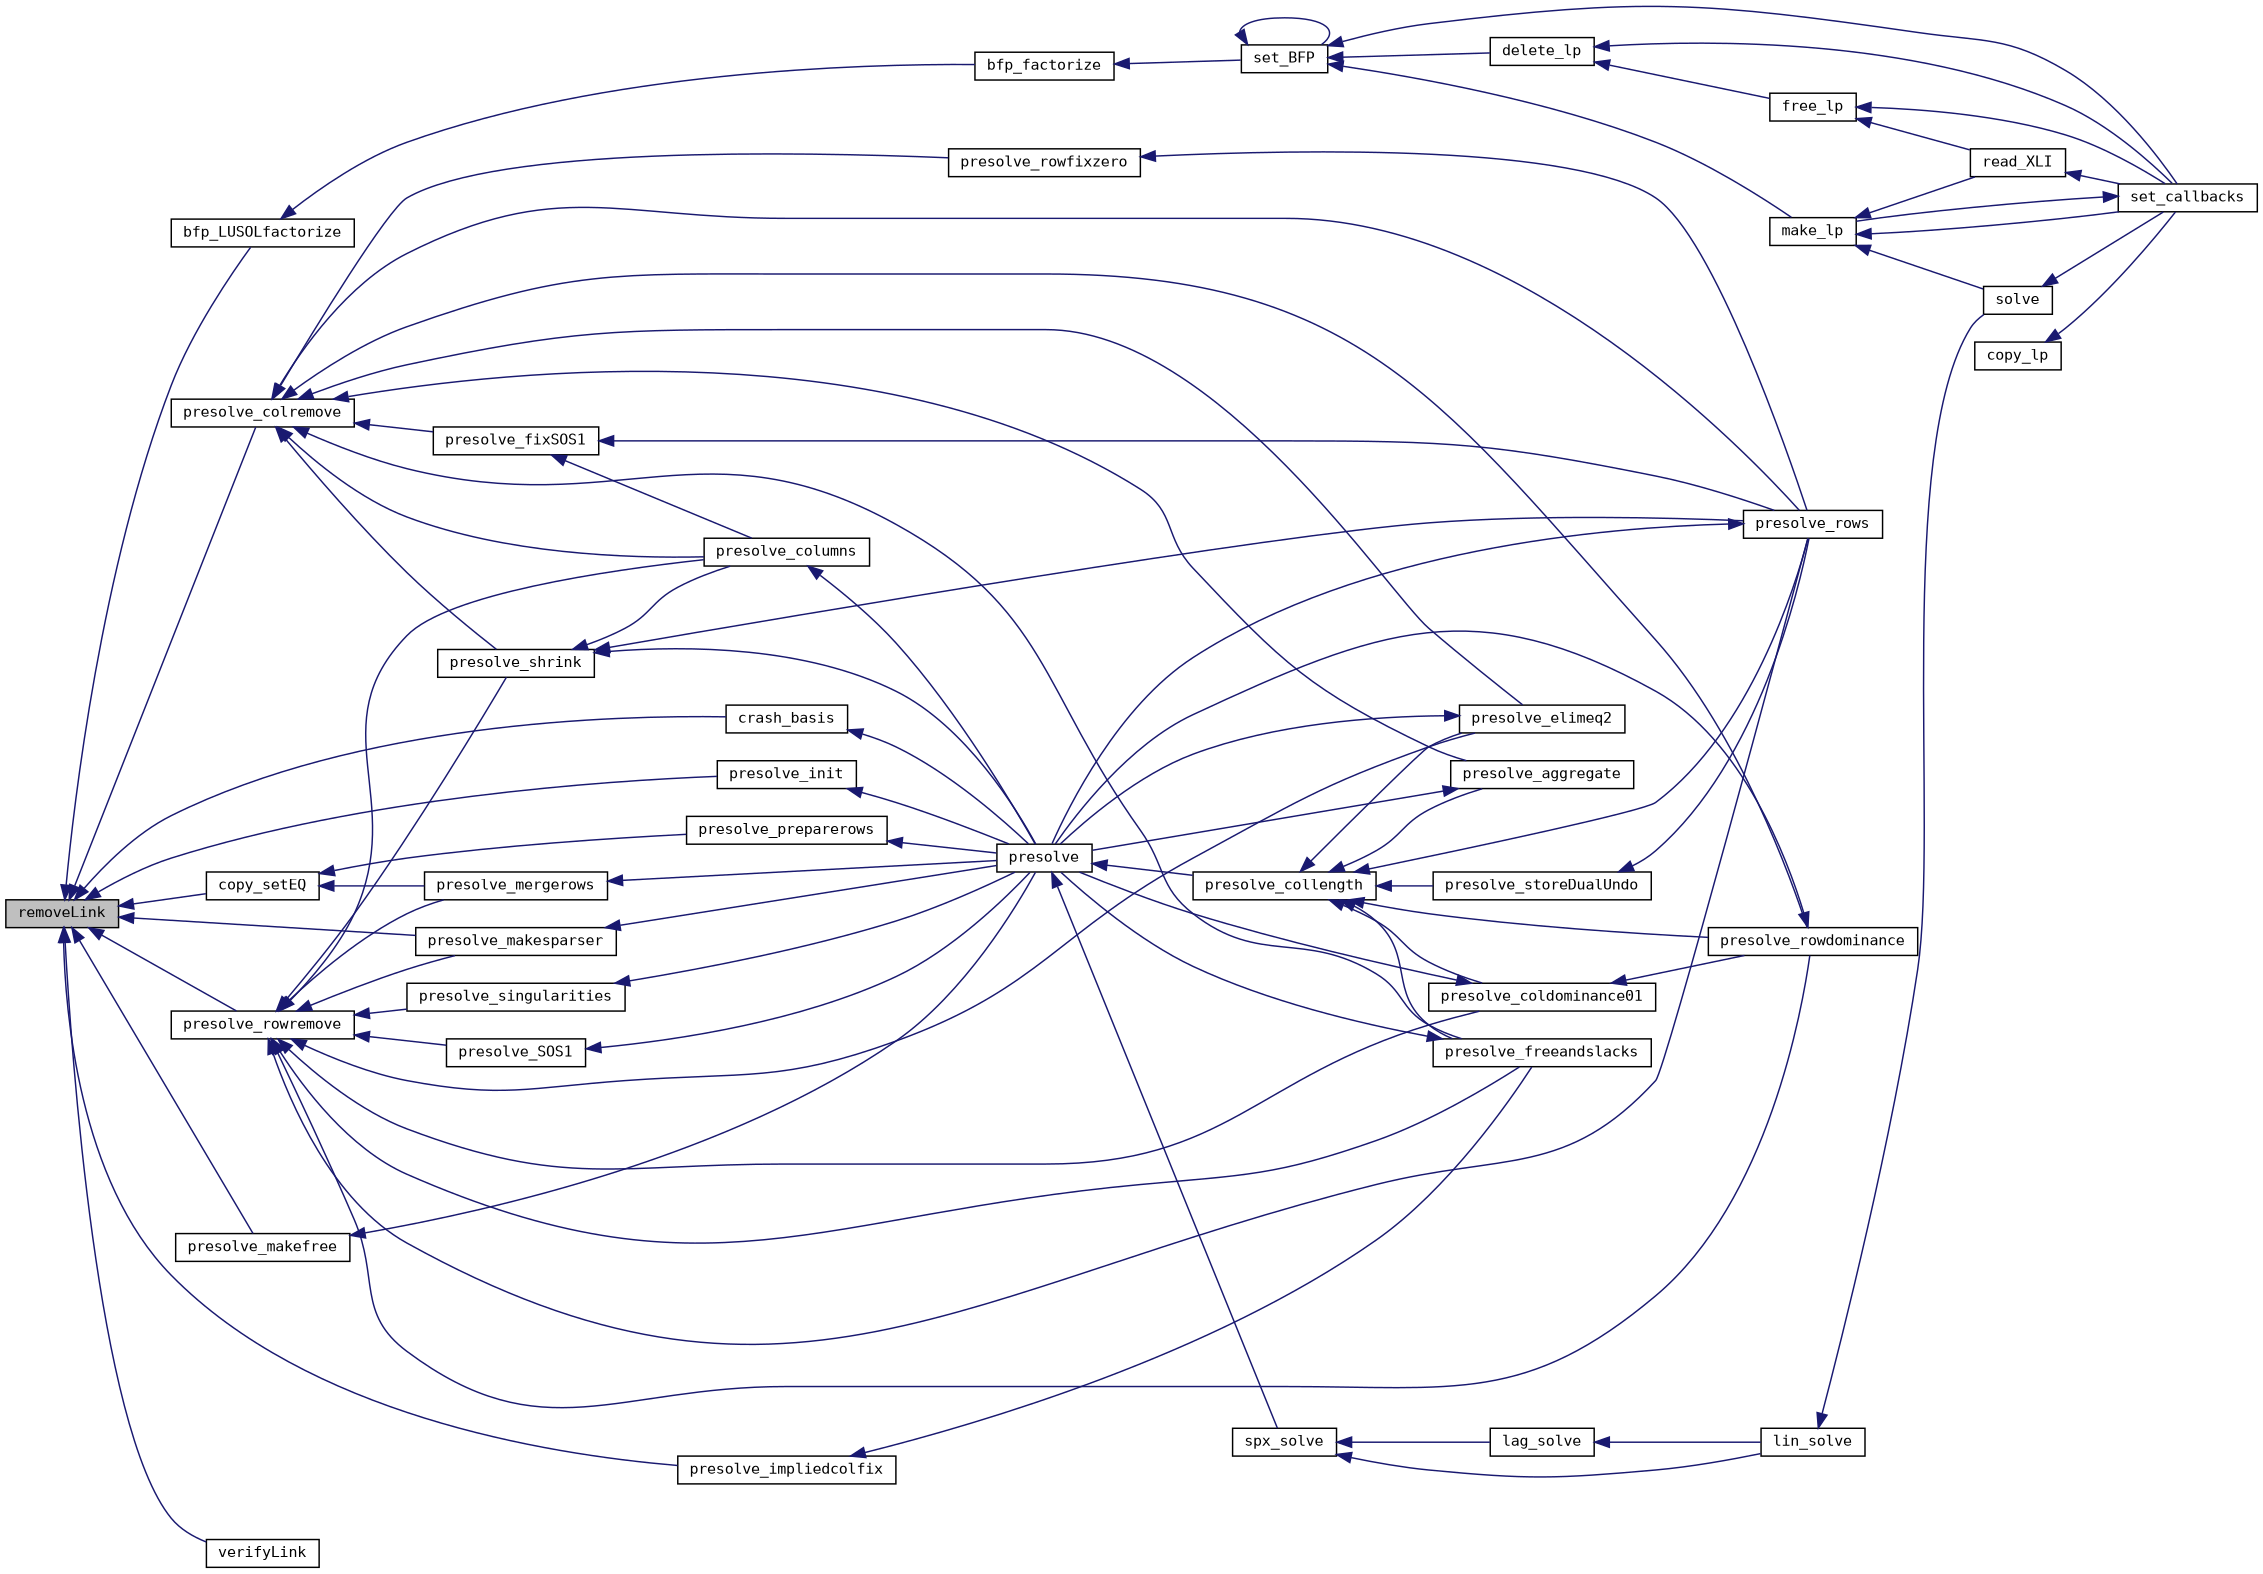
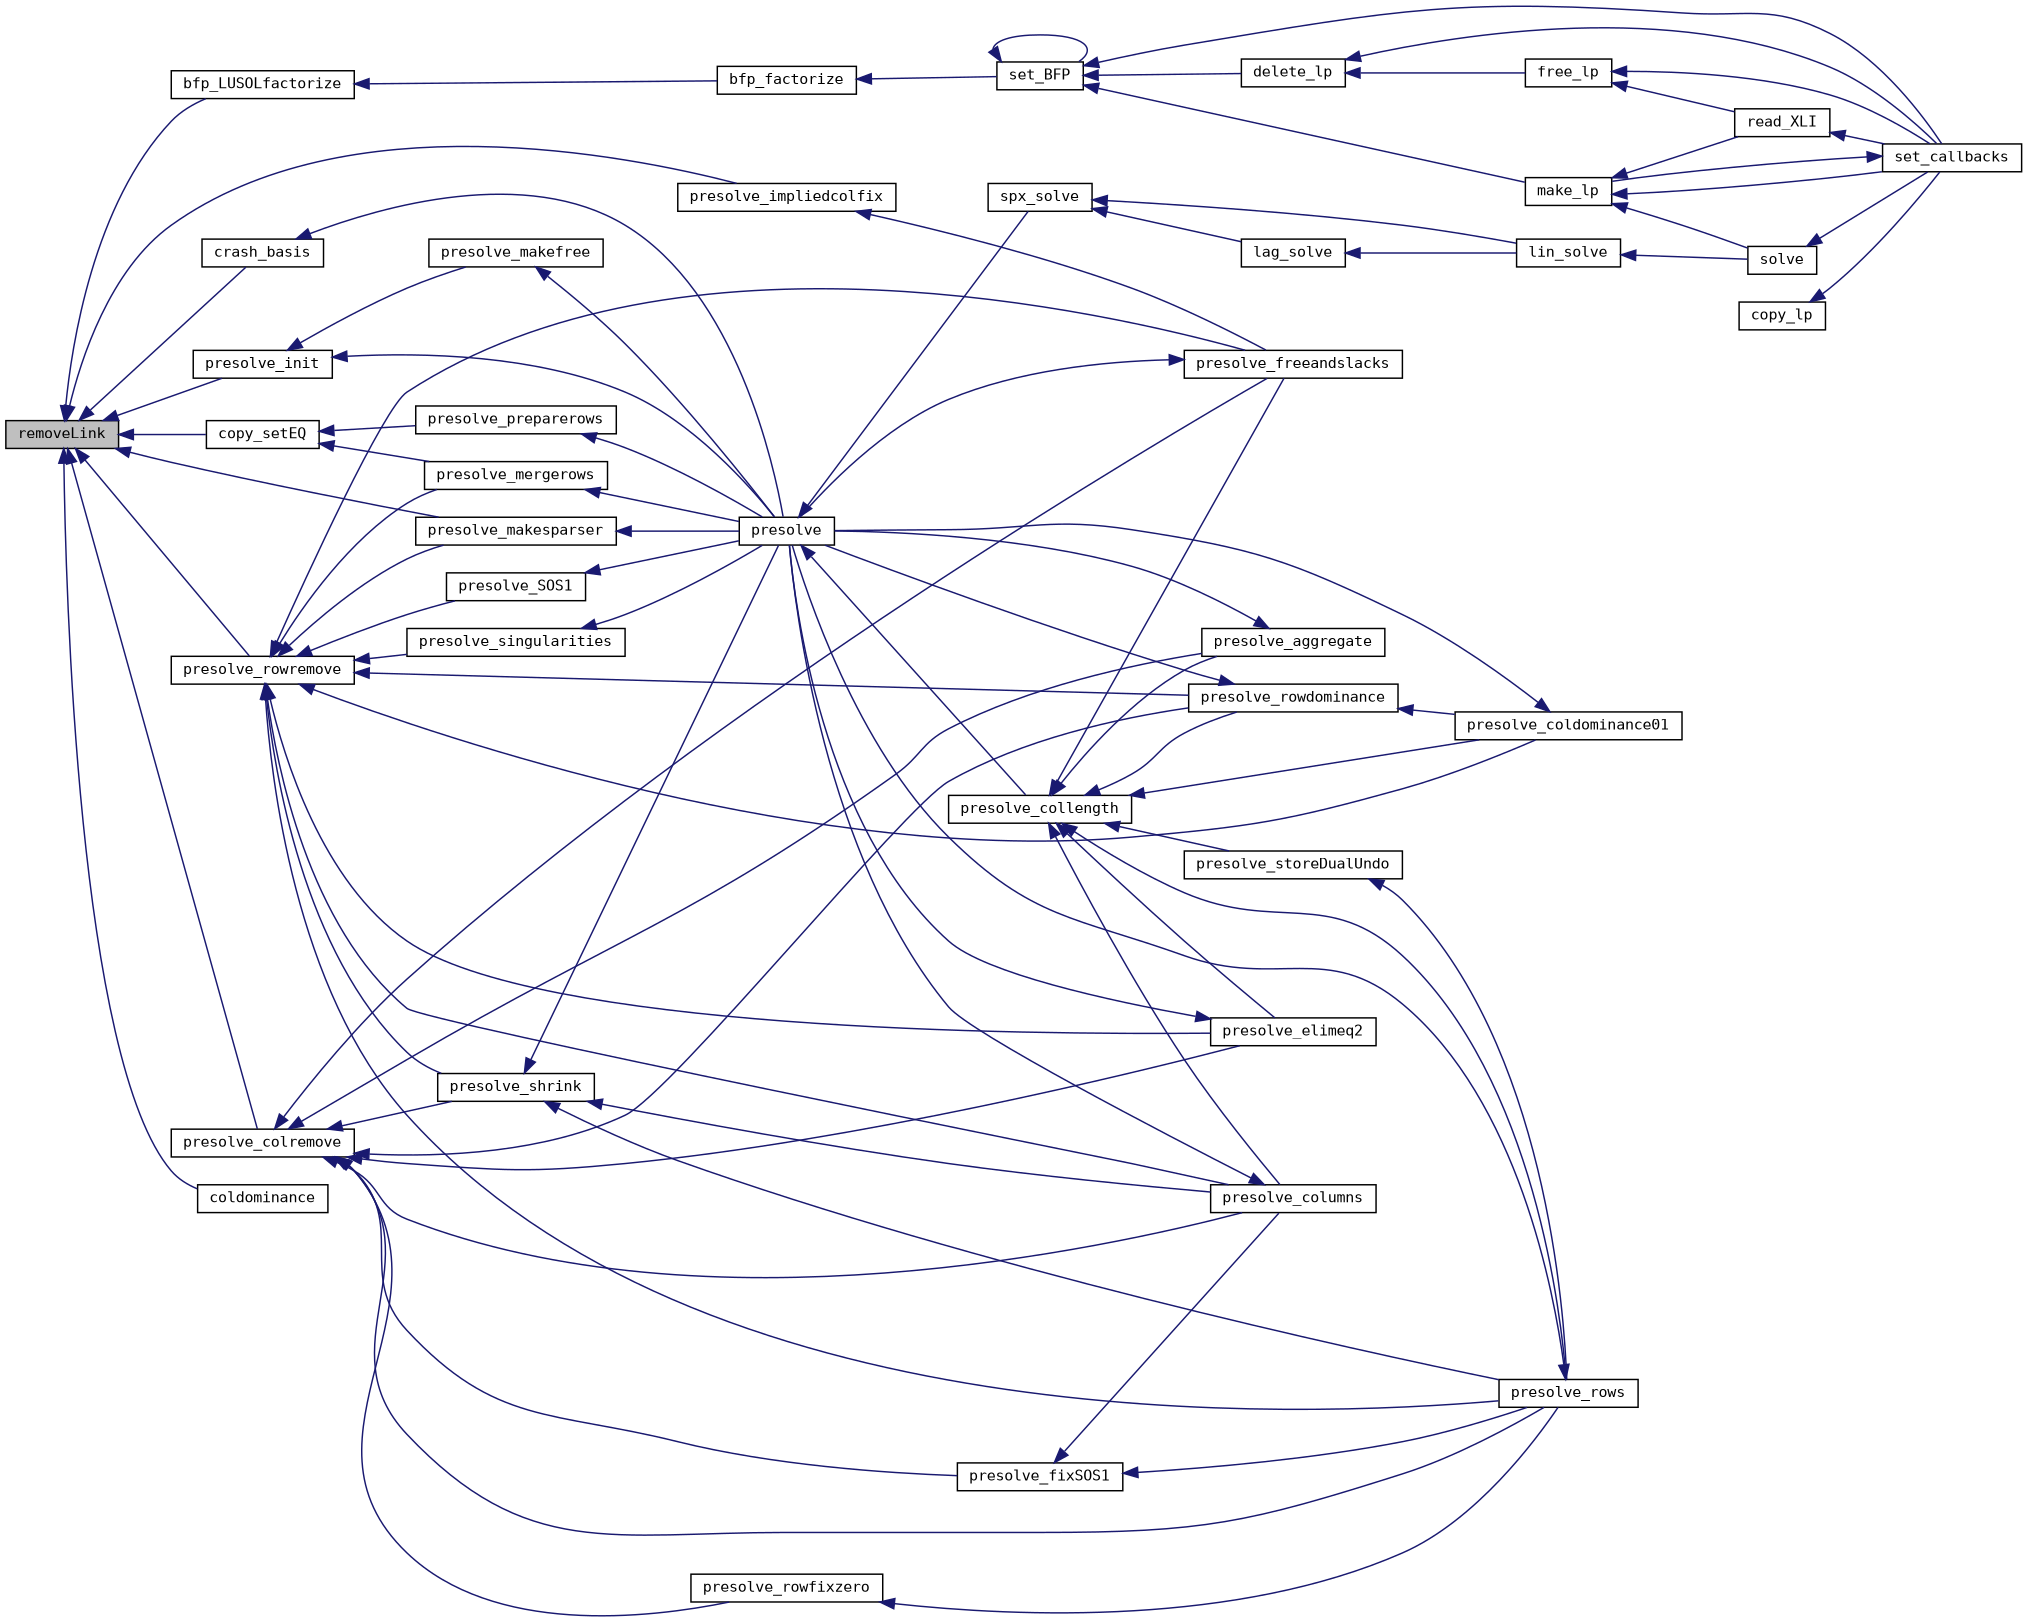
edge "presolve_rowdominance" -> "presolve_coldominance01": reversed
edge "presolve_columns" -> "presolve_collength": added
edge "presolve_makefree" -> "removeLink": now "presolve_makefree" -> "presolve_init"
node "verifyLink": label "verifyLink" -> "coldominance"
